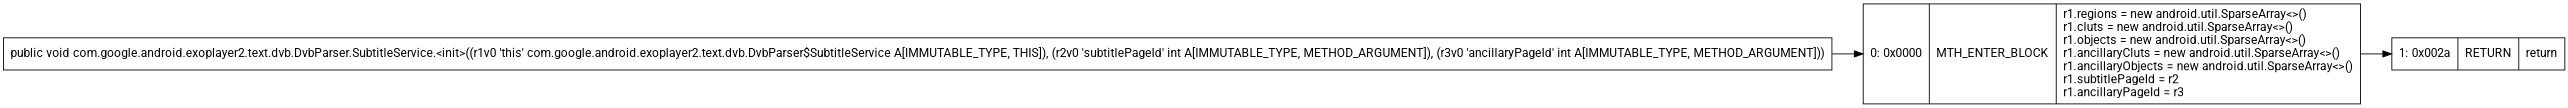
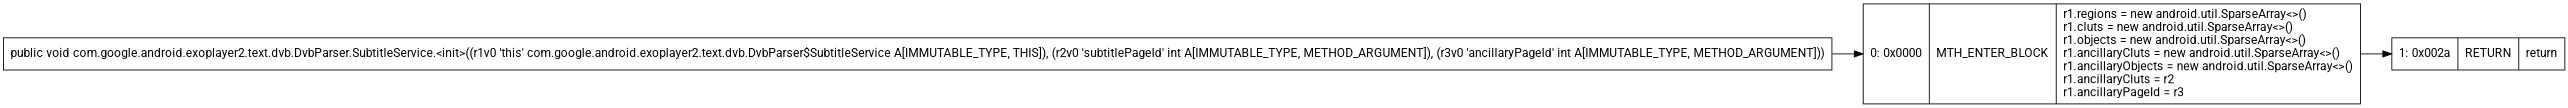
node "0: 0x0000": text "r1.subtitlePageId = r2" -> "r1.ancillaryCluts = r2"
